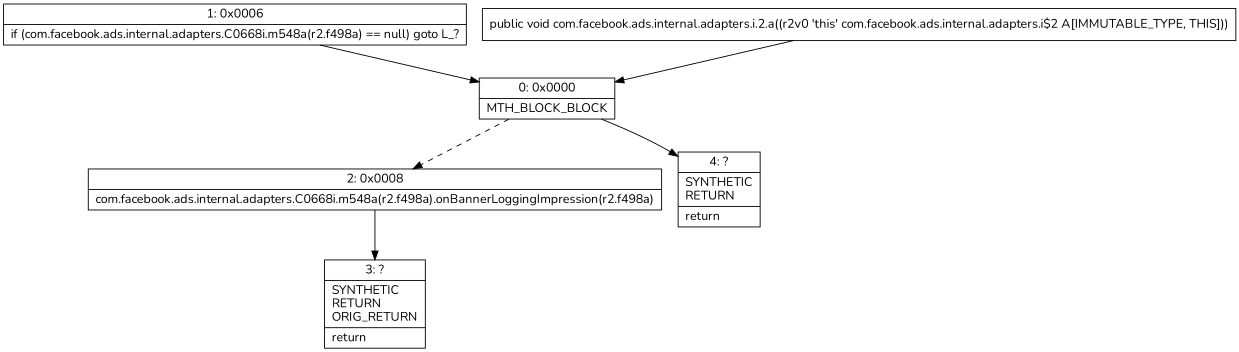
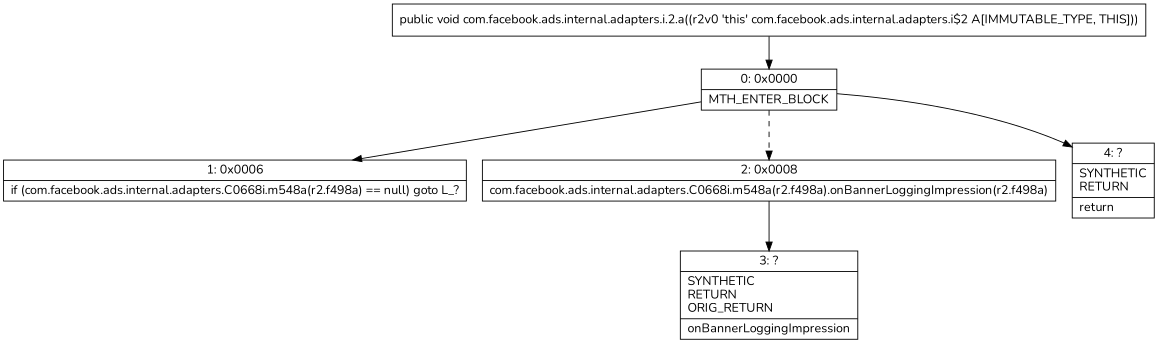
edge "1: 0x0006" -> "0: 0x0000": reversed
node "0: 0x0000": text "MTH_BLOCK_BLOCK" -> "MTH_ENTER_BLOCK"
node "3: ?": text "return" -> "onBannerLoggingImpression"
